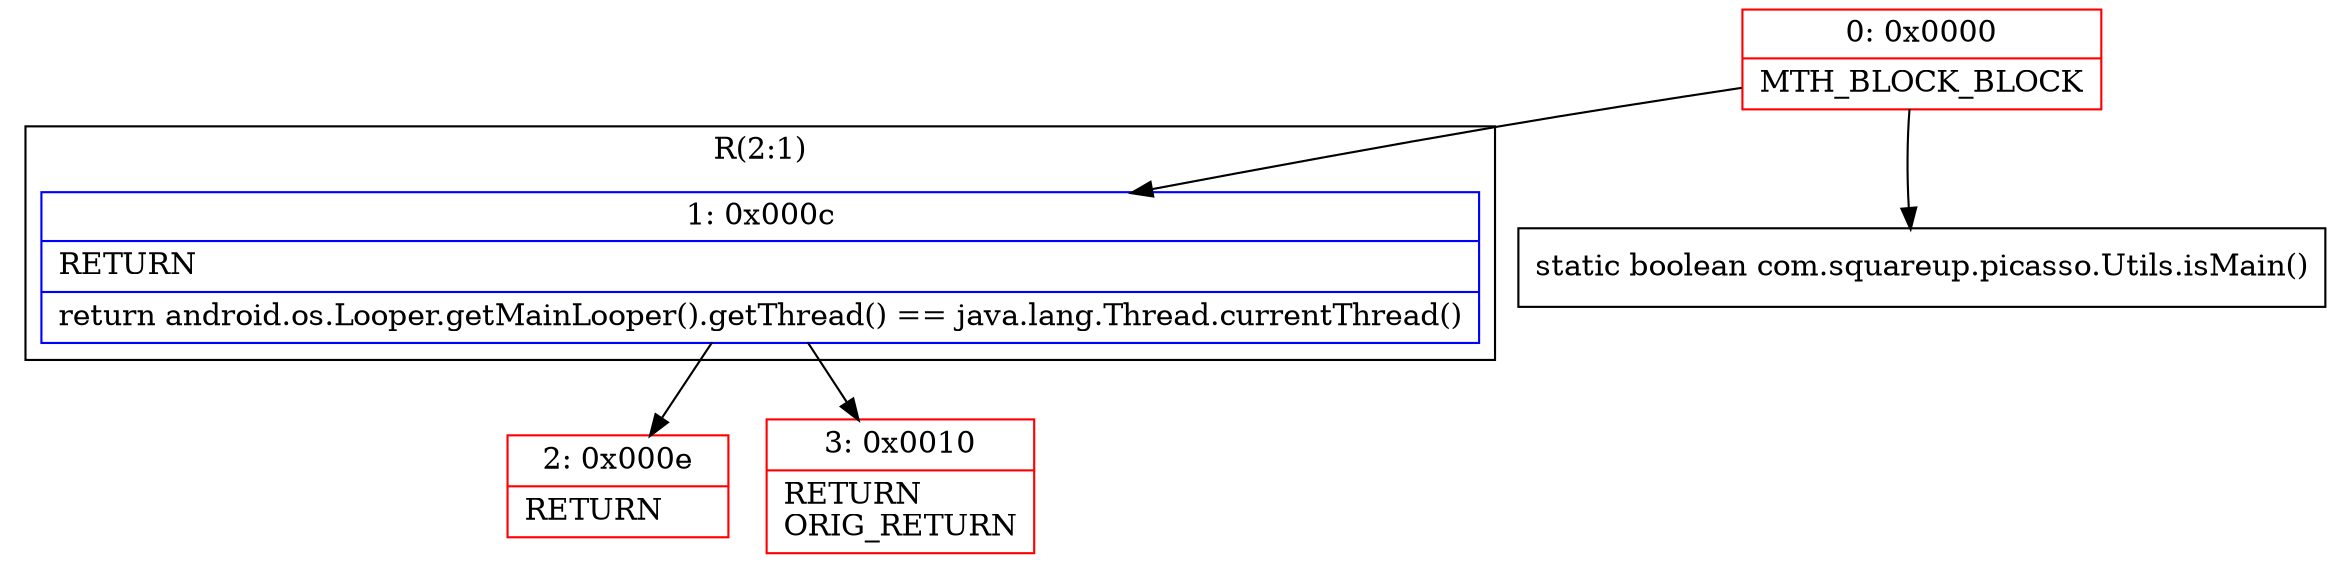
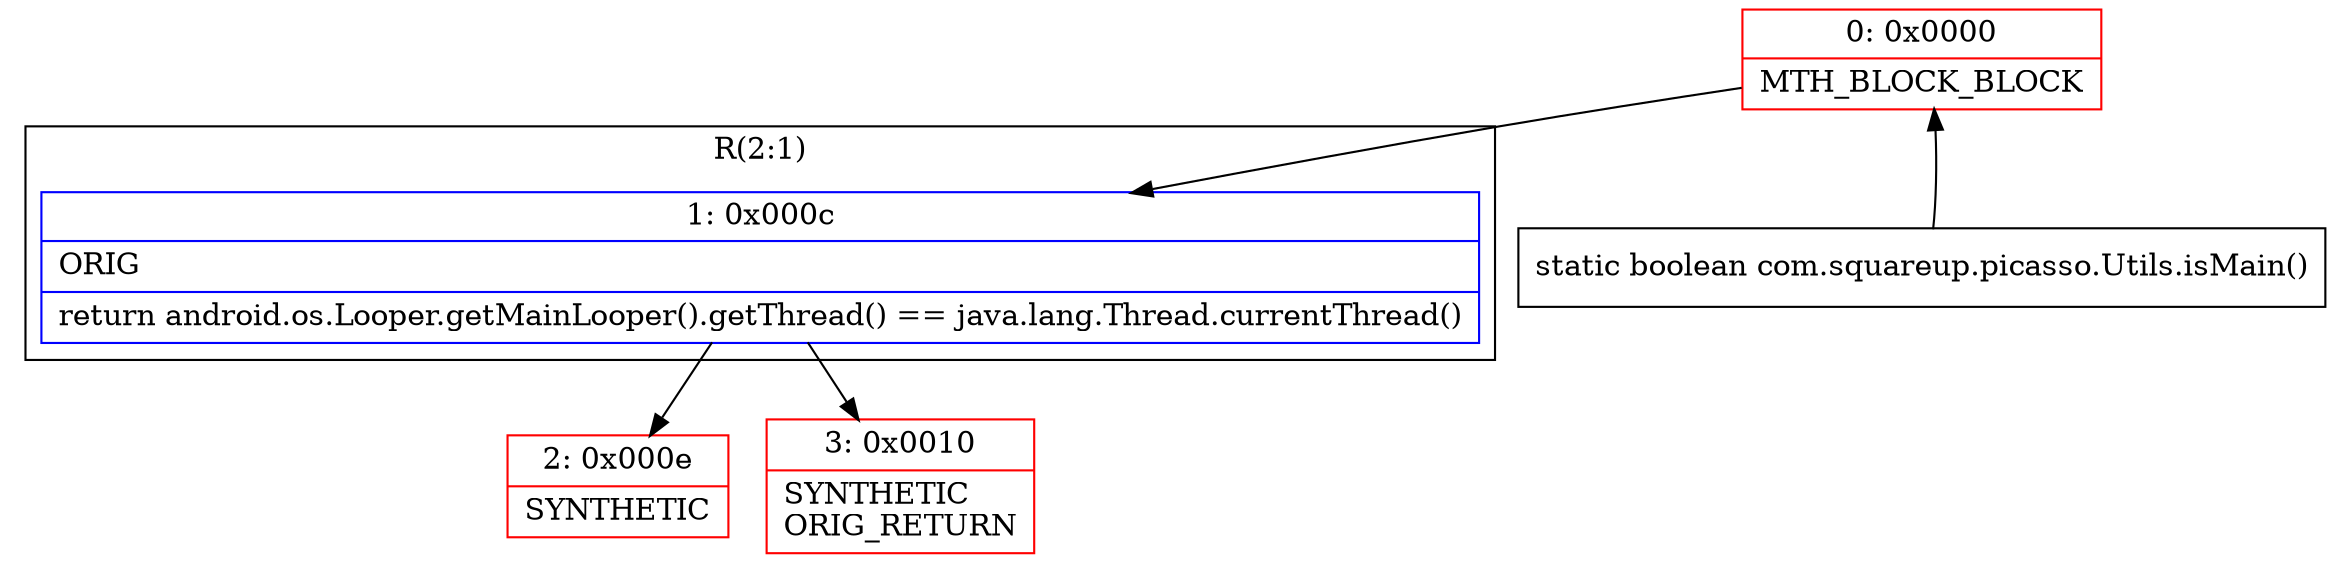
edge "0: 0x0000" -> "static boolean com.squareup.picasso.Utils.isMain()": reversed
node "1: 0x000c": text "RETURN" -> "ORIG"
node "3: 0x0010": text "RETURN" -> "SYNTHETIC"
node "2: 0x000e": text "RETURN" -> "SYNTHETIC"
